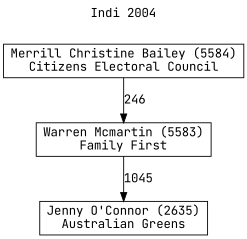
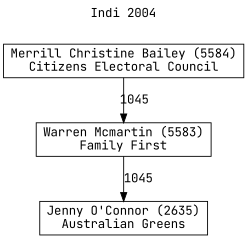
edge "Merrill Christine Bailey (5584) Citizens Electoral Council" -> "Warren Mcmartin (5583) Family First": label "246" -> "1045"
